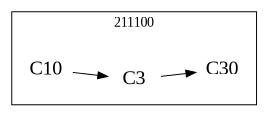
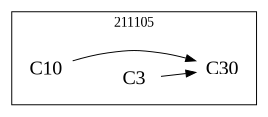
cluster "211100": label "211100" -> "211105"
edge "C10" -> "C3": now "C10" -> "C30"
